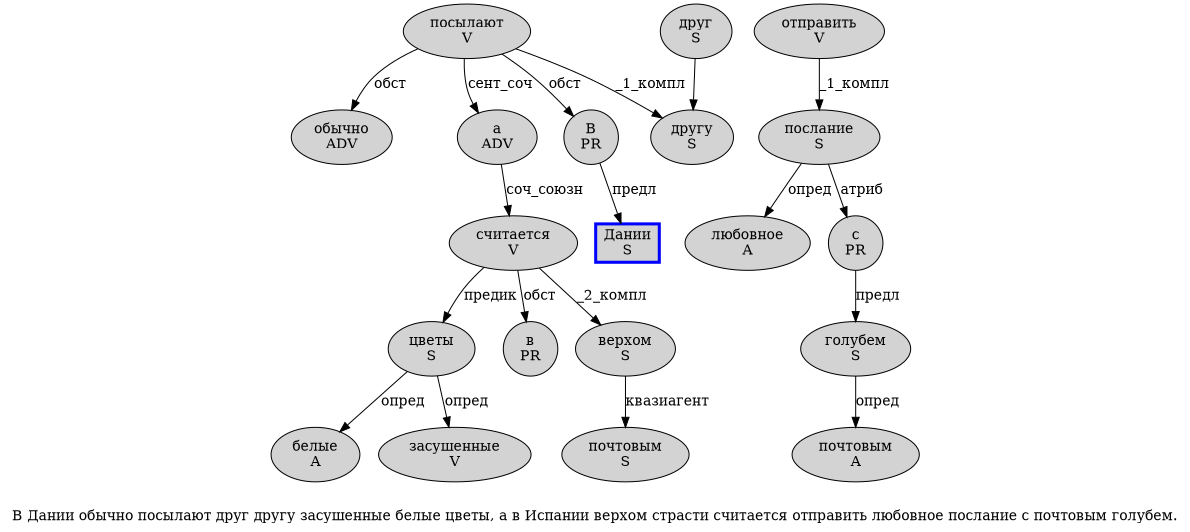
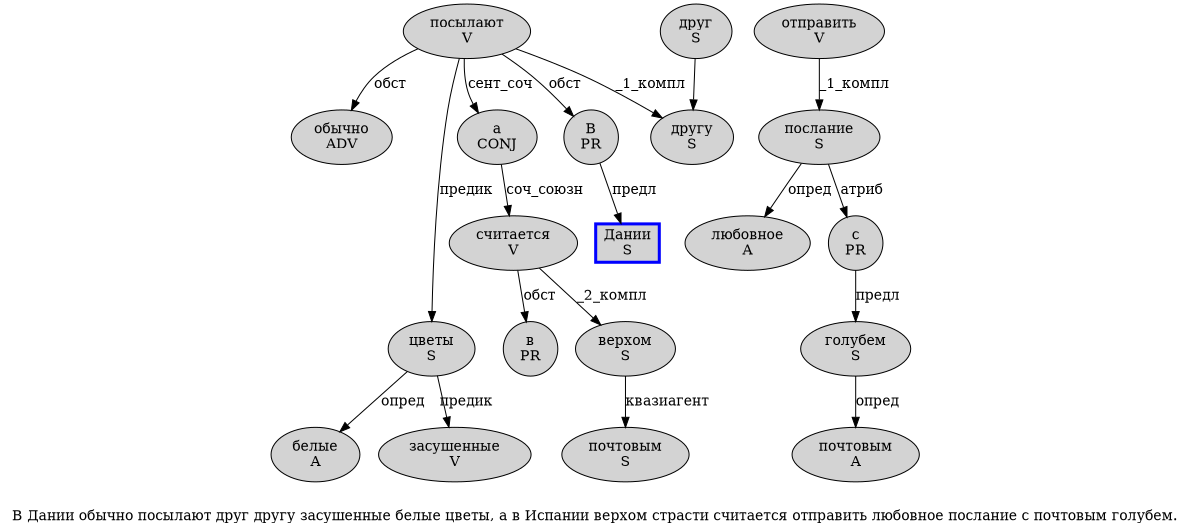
node "а ADV": label "а ADV" -> "а CONJ"
edge "считается V" -> "цветы S": now "посылают V" -> "цветы S"
edge "цветы S" -> "засушенные V": label "опред" -> "предик"
